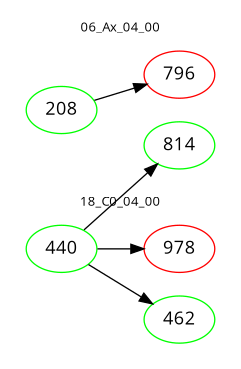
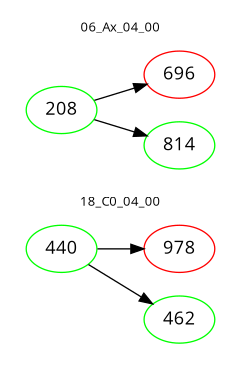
node "796": label "796" -> "696"
edge "440" -> "814": now "208" -> "814"
